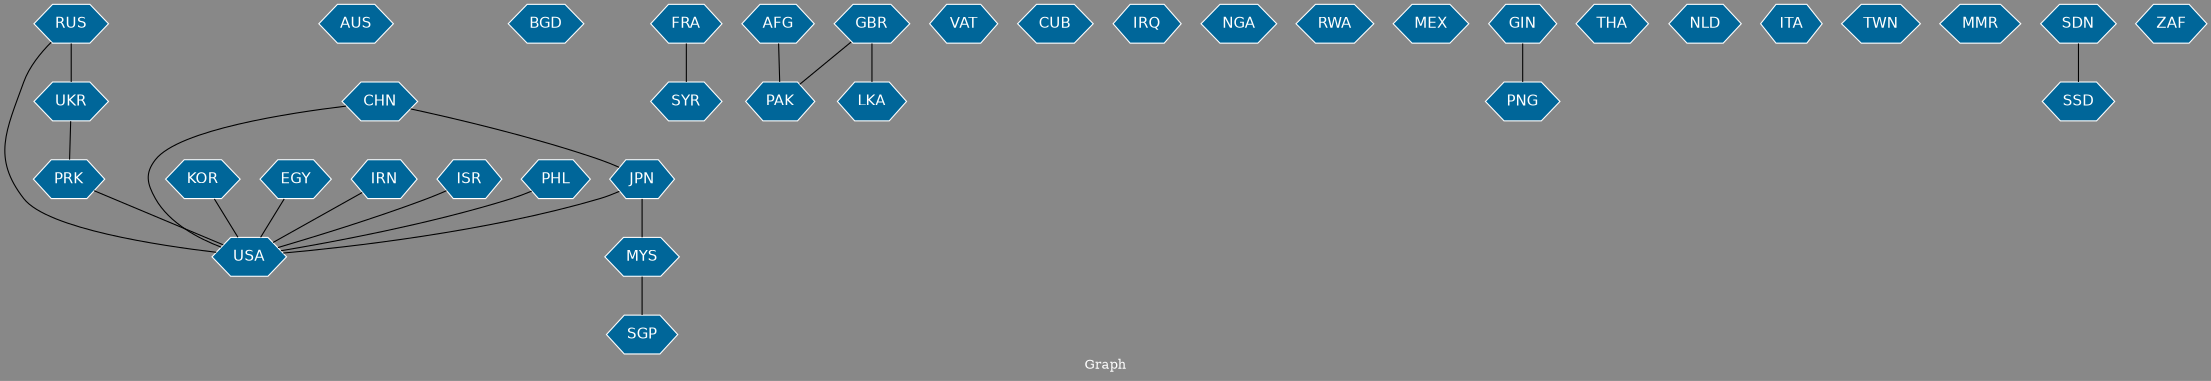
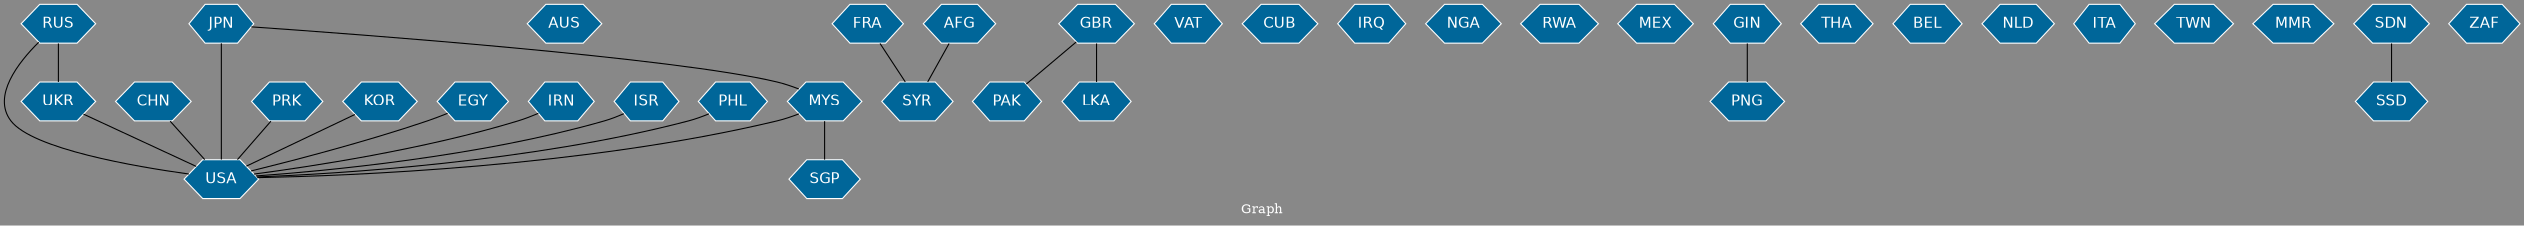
node "BGD": removed
node "BEL": added
edge "AFG" -- "PAK": now "AFG" -- "SYR"
edge "CHN" -- "JPN": removed
edge "UKR" -- "PRK": now "UKR" -- "USA"
edge "MYS" -- "USA": added
